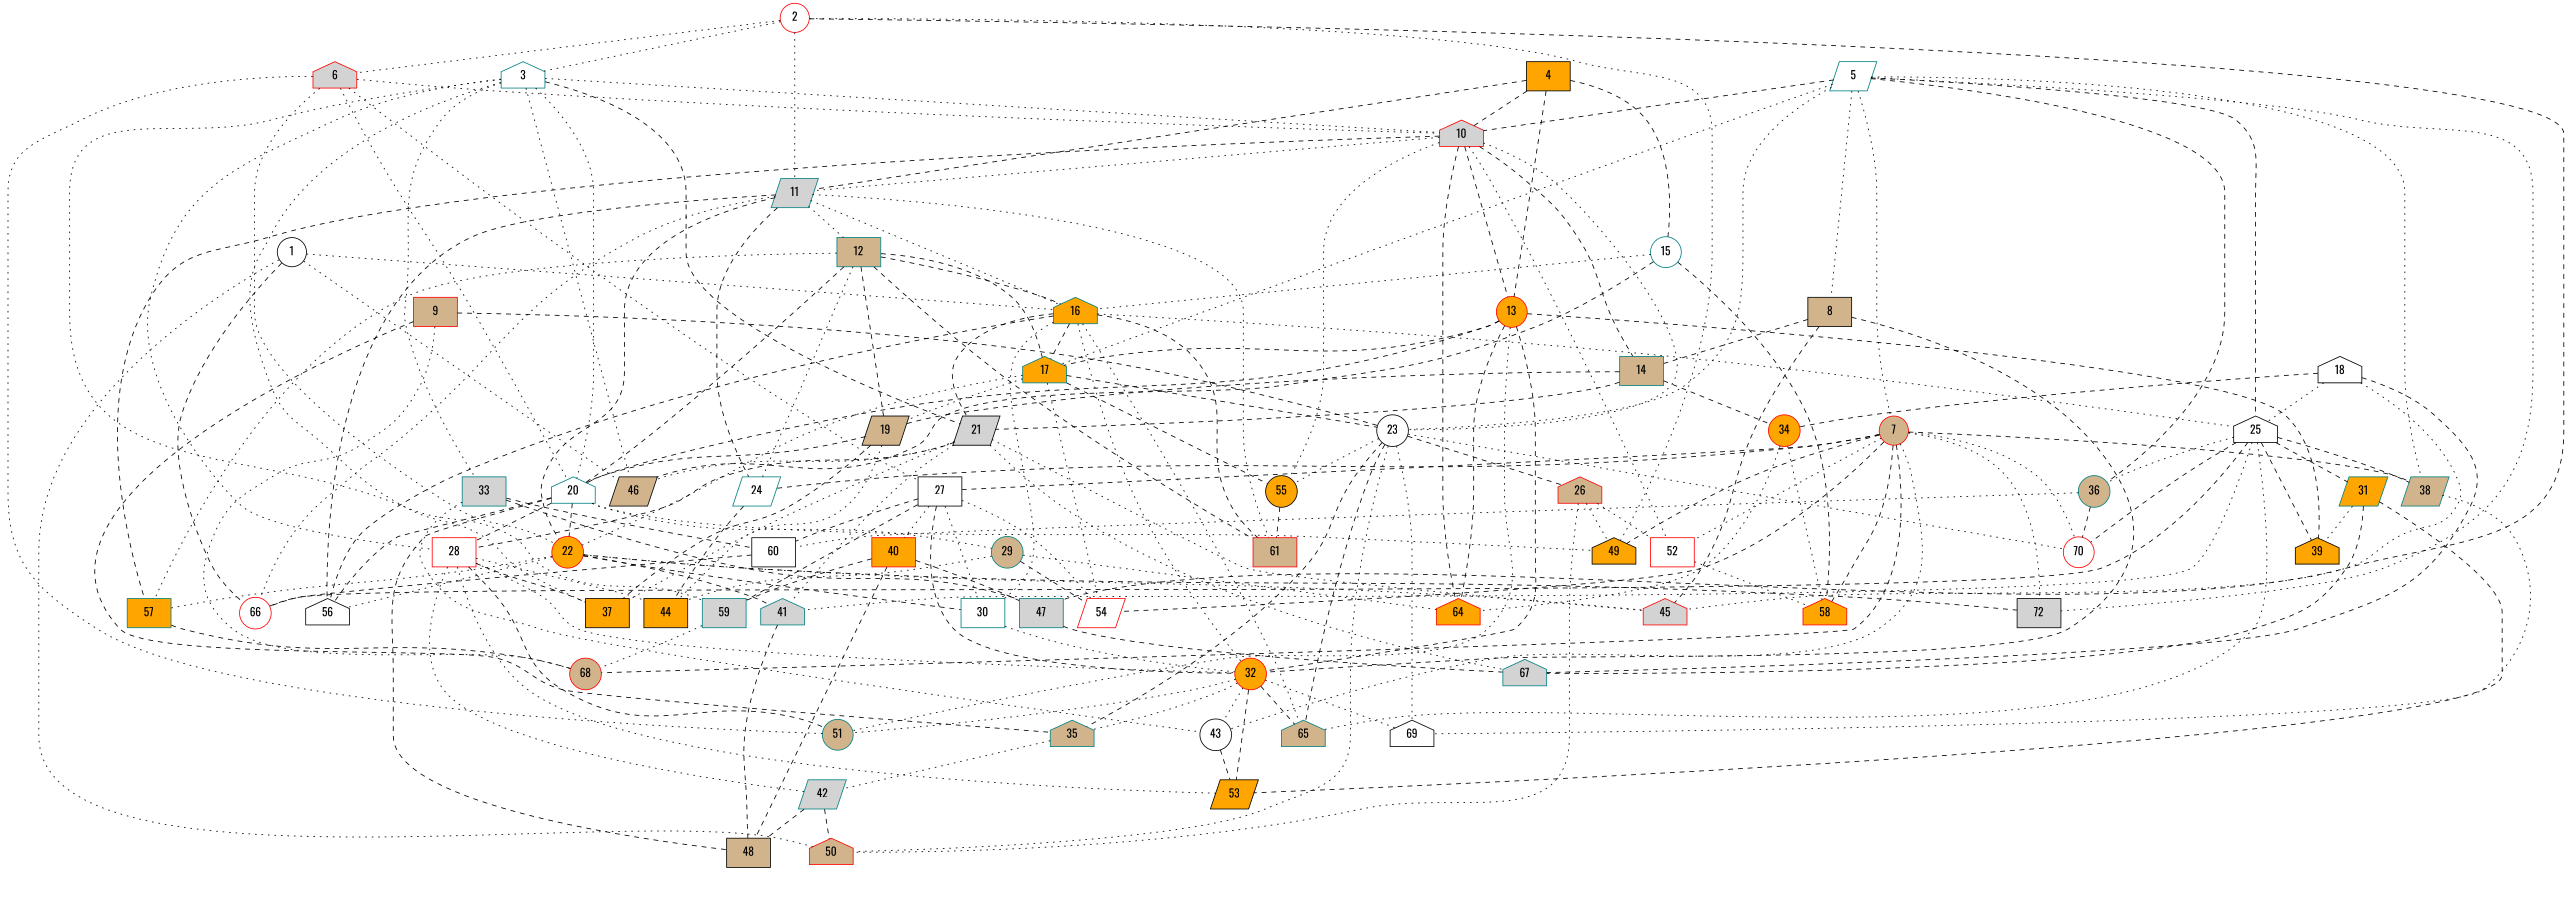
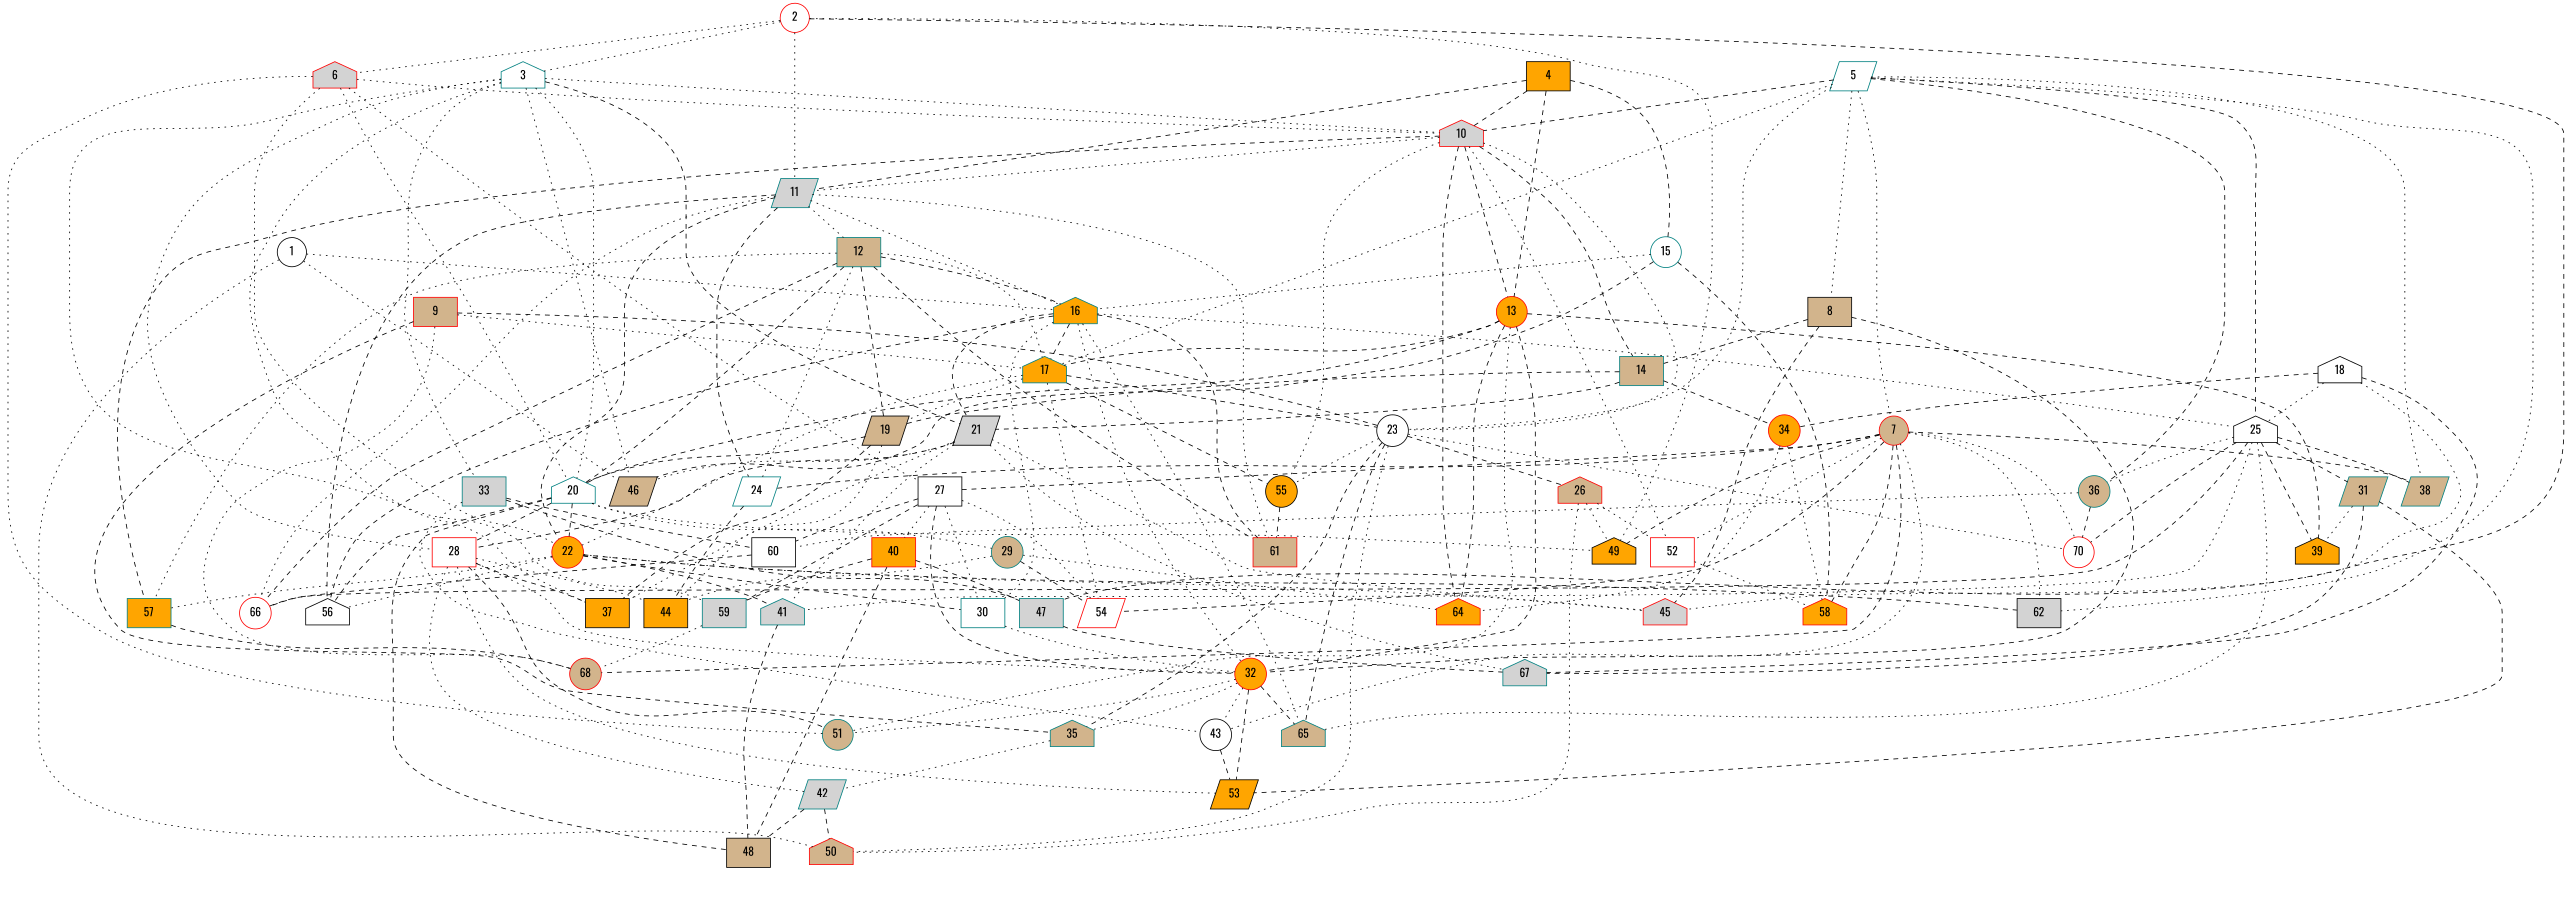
edge "12" -- "17": style dashed -> dotted
edge "9" -- "17": added
edge "1" -- "66": now "12" -- "66"
node "31": fillcolor orange -> tan
node "72": label "72" -> "62"
node "69": removed
